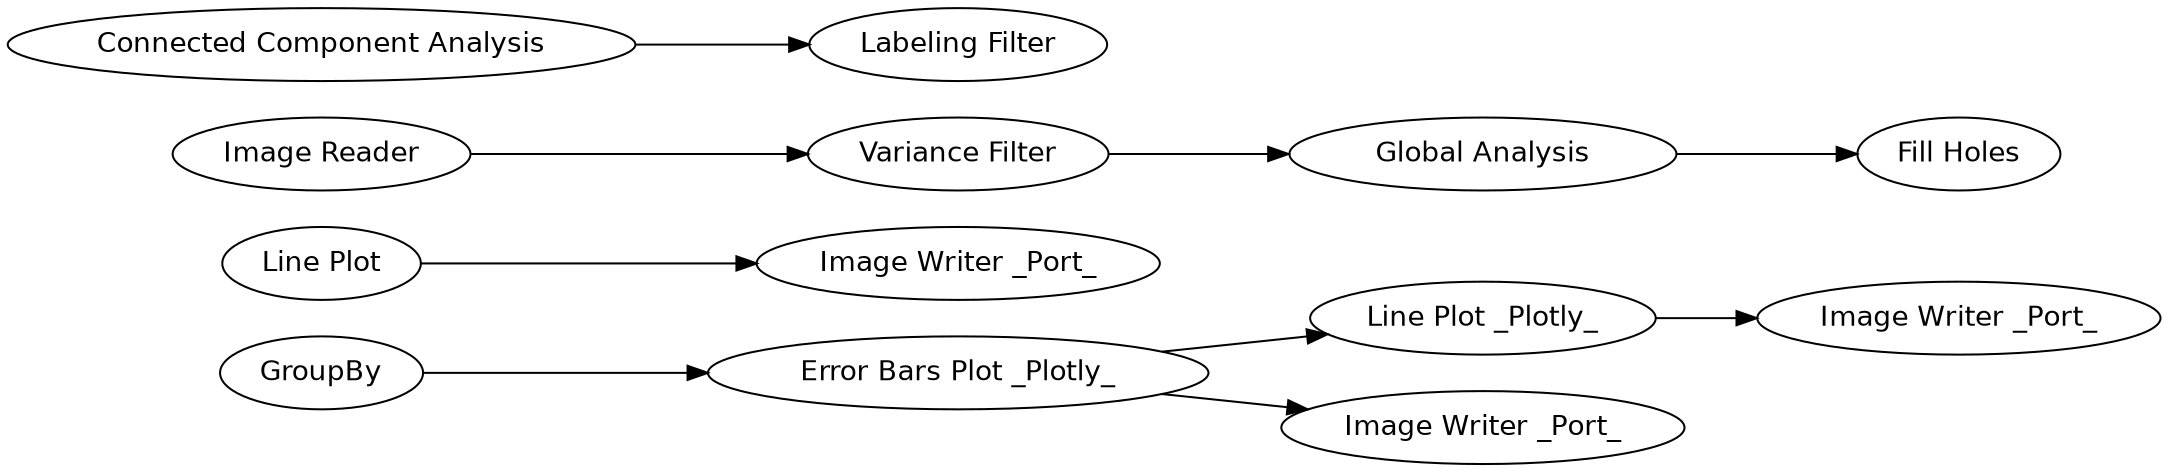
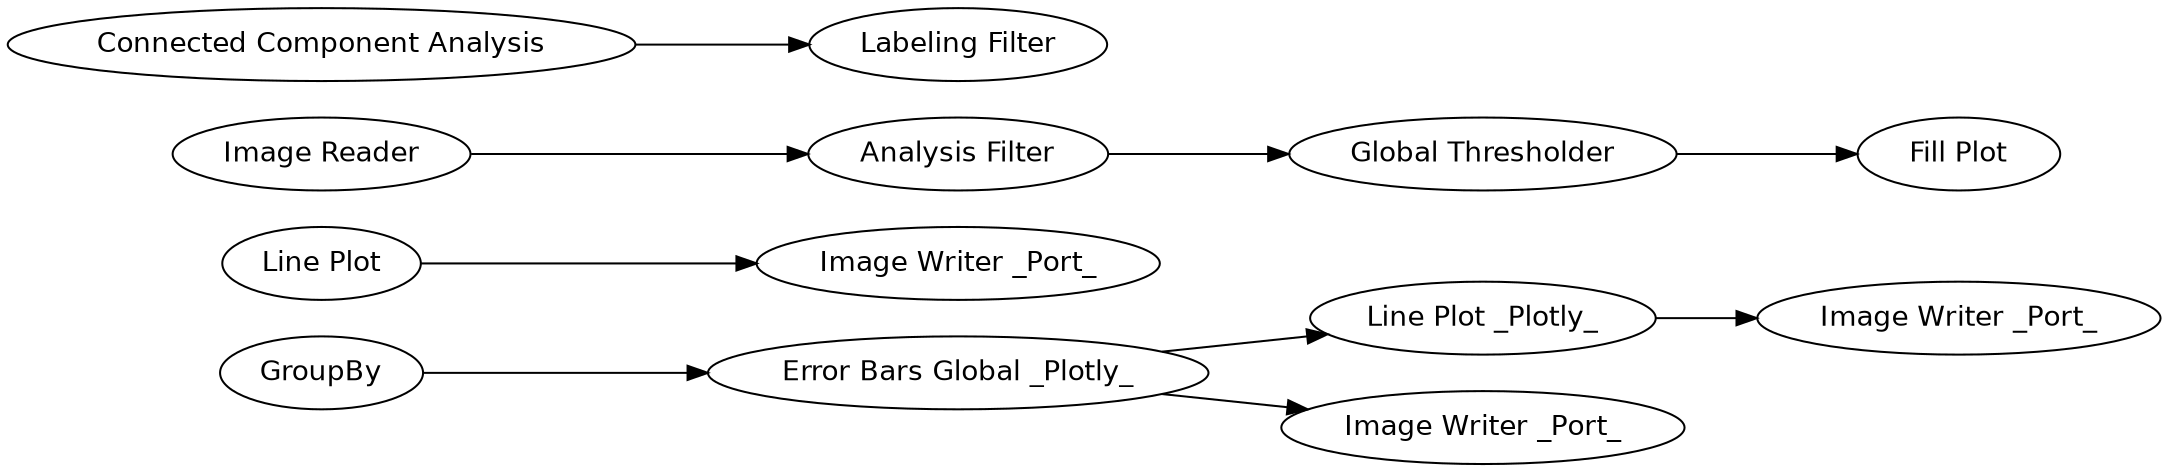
node "Variance Filter": label "Variance Filter" -> "Analysis Filter"
node "Global Analysis": label "Global Analysis" -> "Global Thresholder"
node "Fill Holes": label "Fill Holes" -> "Fill Plot"
node "Error Bars Plot _Plotly_": label "Error Bars Plot _Plotly_" -> "Error Bars Global _Plotly_"
